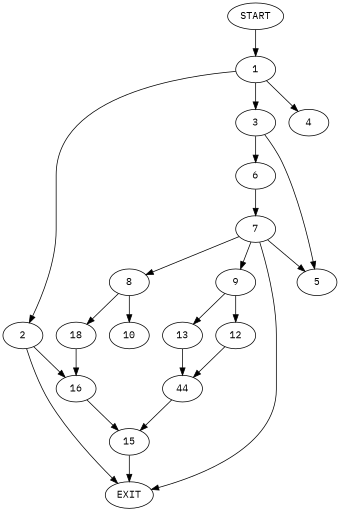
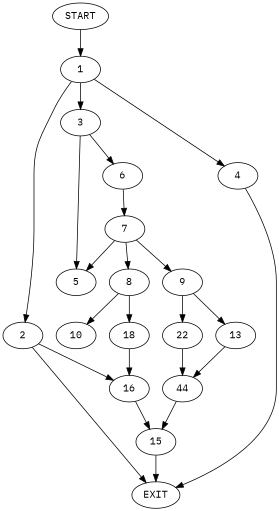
node "12": label "12" -> "22"
edge "7" -> "EXIT": now "4" -> "EXIT"
